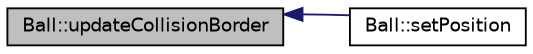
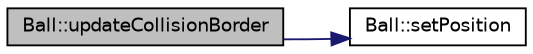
edge "Ball::setPosition" -> "Ball::updateCollisionBorder": reversed
